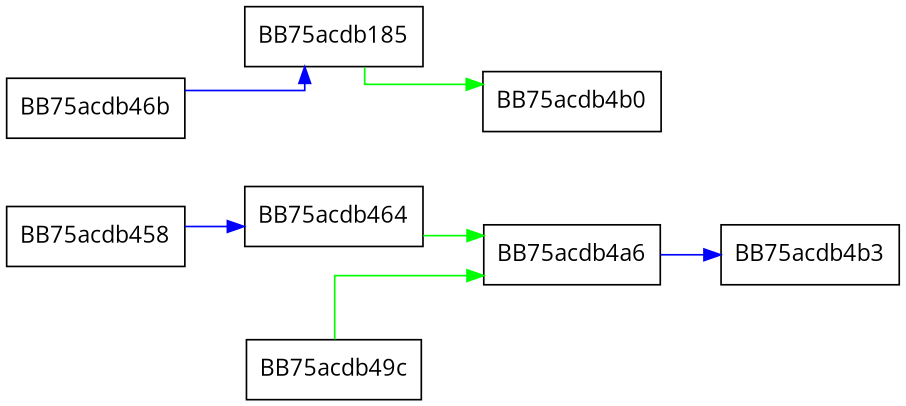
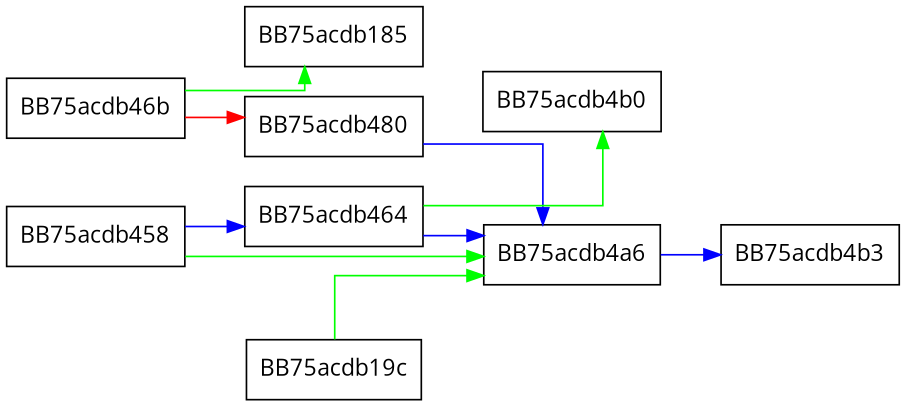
edge "BB75acdb185" -> "BB75acdb4b0": now "BB75acdb464" -> "BB75acdb4b0"
edge "BB75acdb46b" -> "BB75acdb185": color blue -> green
node "BB75acdb480": added
edge "BB75acdb464" -> "BB75acdb4a6": color green -> blue
edge "BB75acdb458" -> "BB75acdb4a6": added
node "BB75acdb49c": label "BB75acdb49c" -> "BB75acdb19c"
